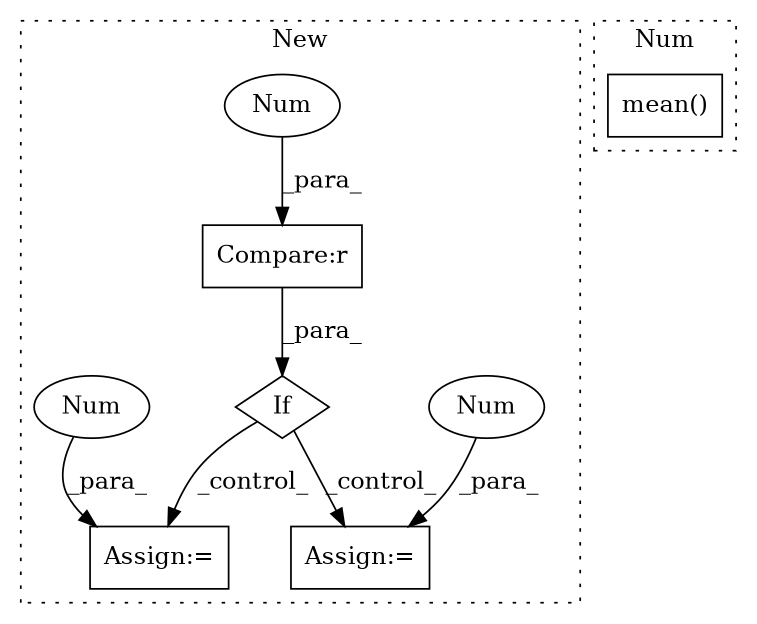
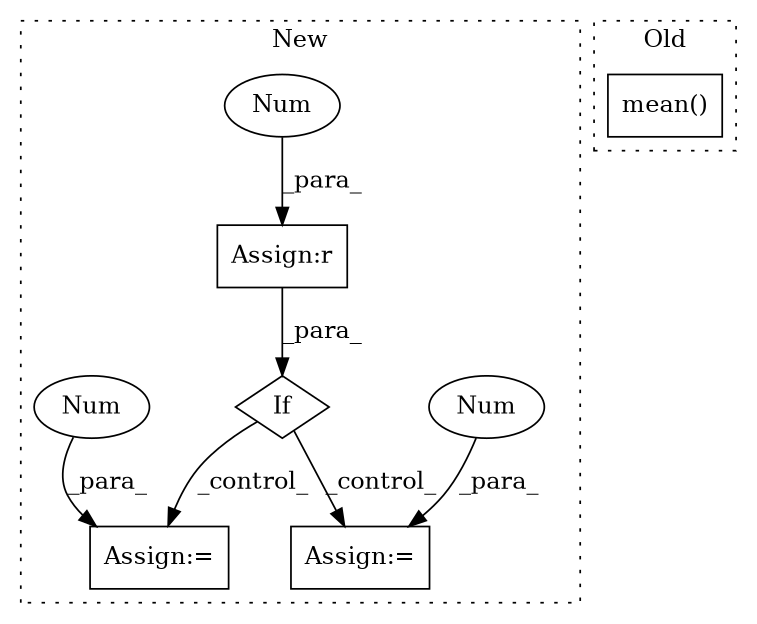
cluster "Num": label "Num" -> "Old"
node "Compare:r": label "Compare:r" -> "Assign:r"
